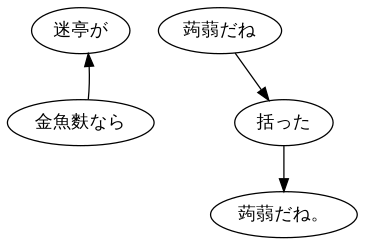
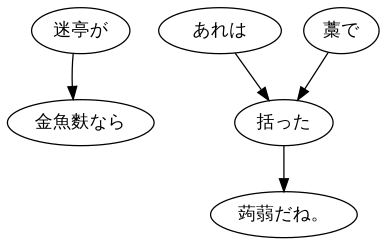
node "蒟蒻だね": label "蒟蒻だね" -> "あれは"
node "藁で": added
edge "金魚麩なら" -> "迷亭が": reversed
